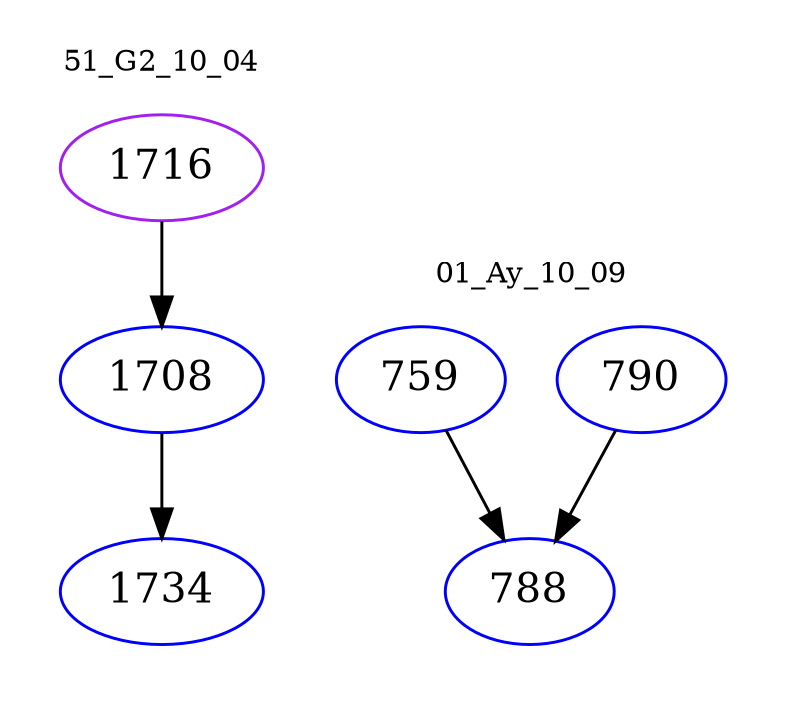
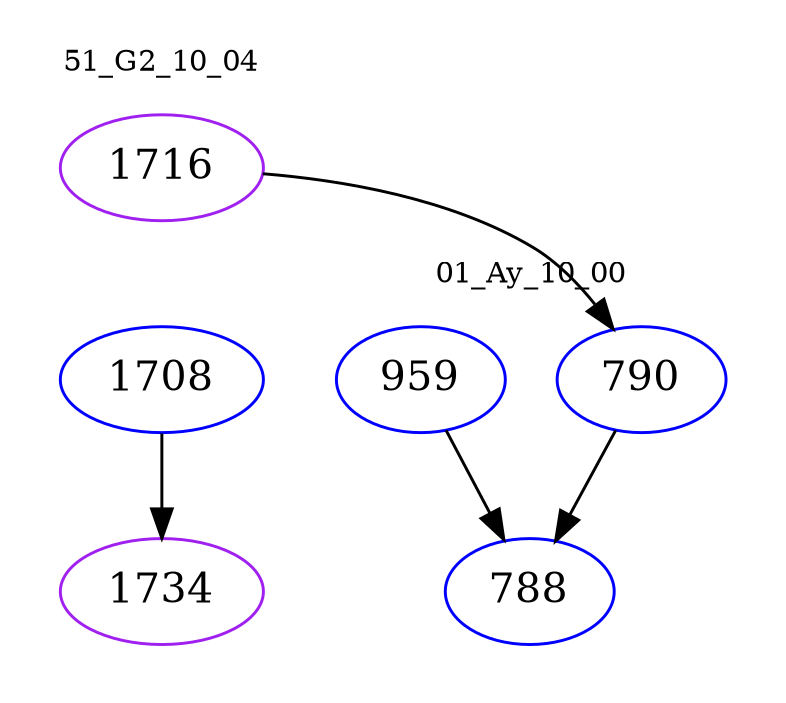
edge "1716" -> "1708": now "1716" -> "790"
cluster "01_Ay_10_09": label "01_Ay_10_09" -> "01_Ay_10_00"
node "759": label "759" -> "959"
node "1734": color blue -> purple
